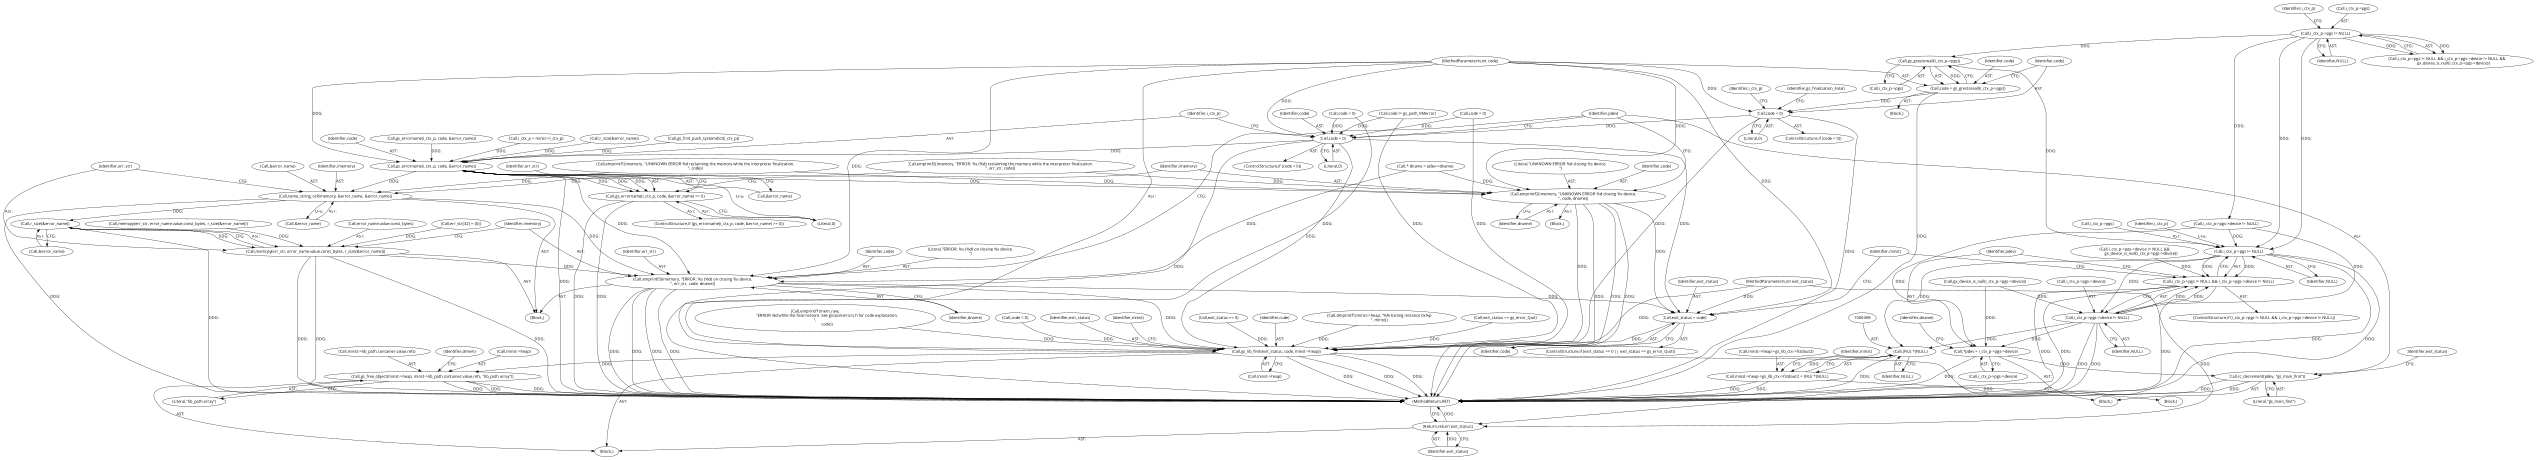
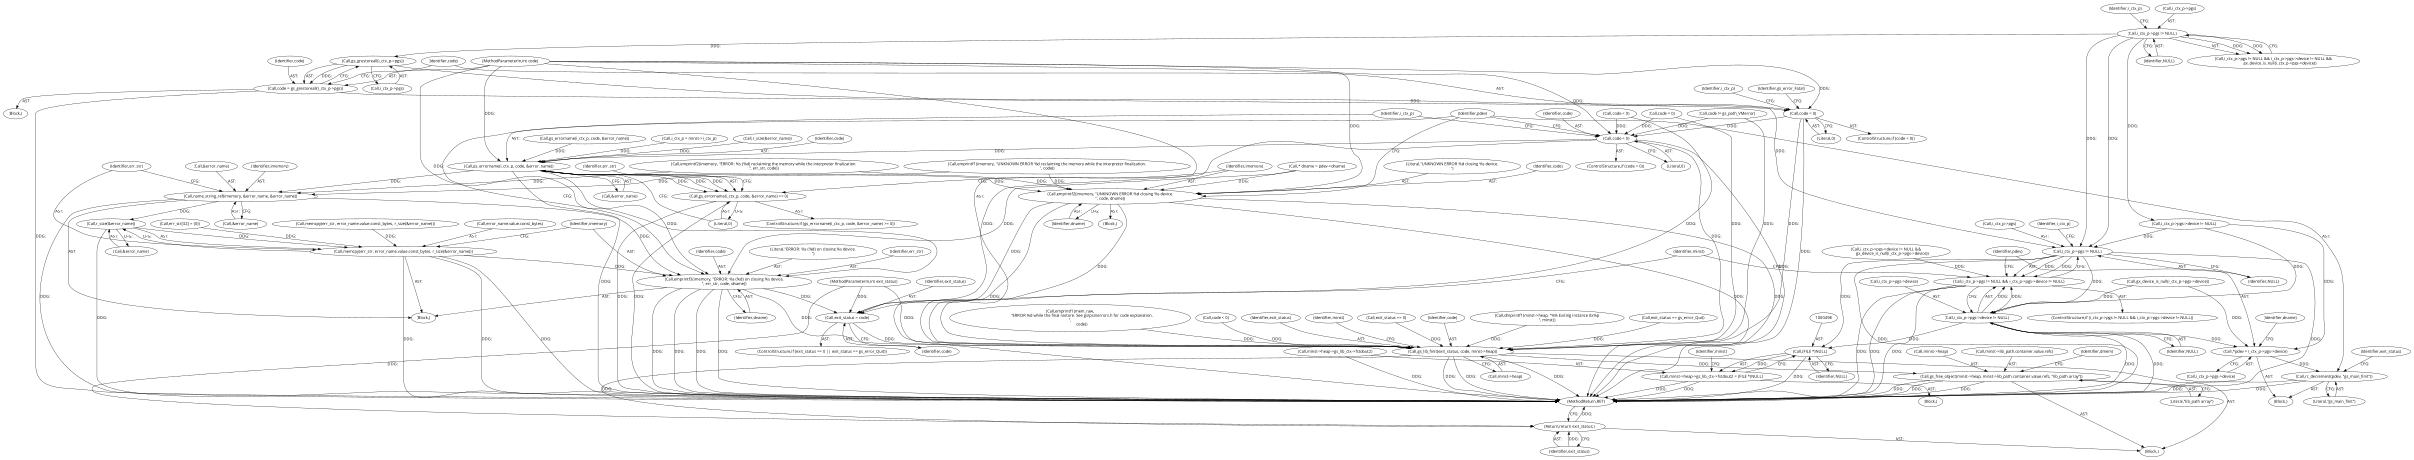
node "(Identifier,gs_finalization_Fatal)": label "(Identifier,gs_finalization_Fatal)" -> "(Identifier,gs_error_Fatal)"
node "(Call,gs_finit_push_systemdict(i_ctx_p))": removed
edge "(MethodParameterIn,int code)" -> "(Call,exit_status = code)": removed, label "DDG:"
edge "(Call,*pdev = i_ctx_p->pgs->device)" -> "(MethodReturn,RET)": now "(Call,minst->heap->gs_lib_ctx->fstdout2)" -> "(MethodReturn,RET)"
